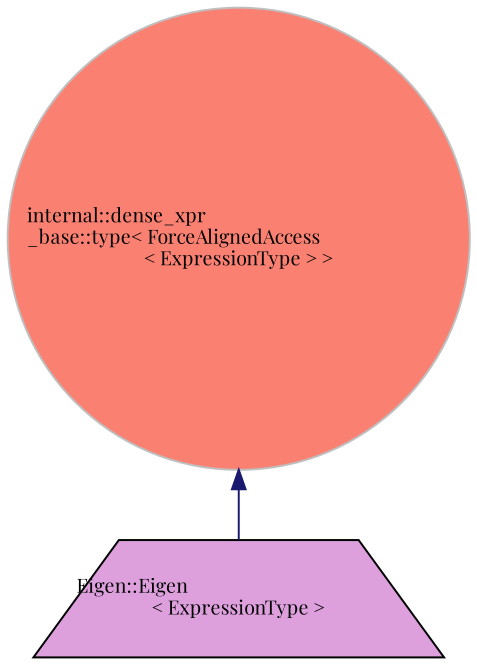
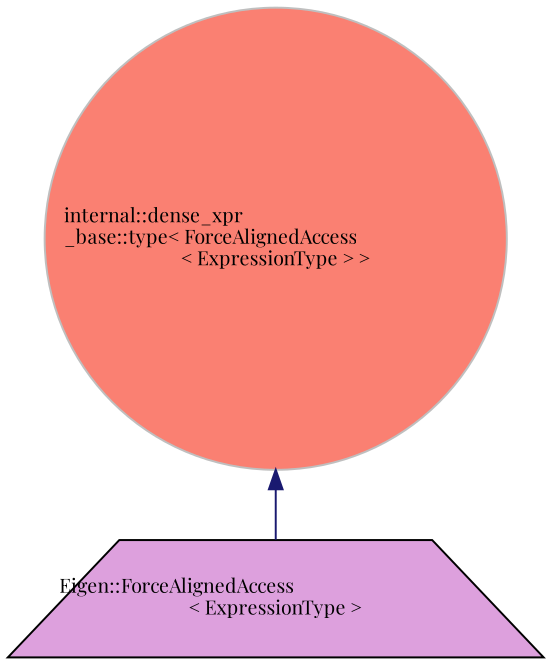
node "Eigen::Eigen < ExpressionType >": label "Eigen::Eigen < ExpressionType >" -> "Eigen::ForceAlignedAccess < ExpressionType >"
